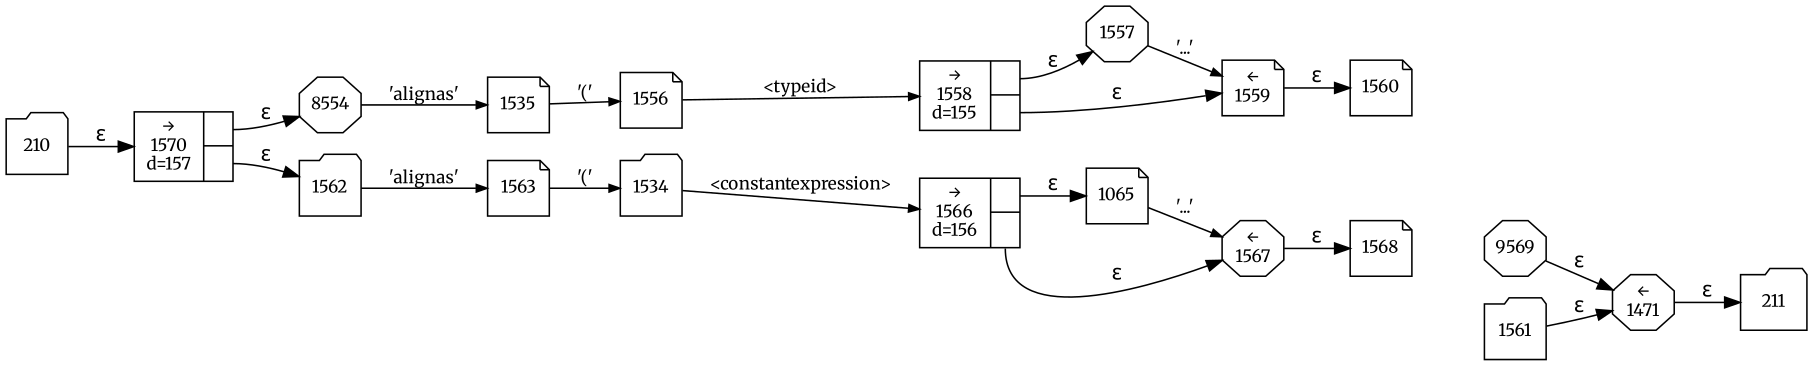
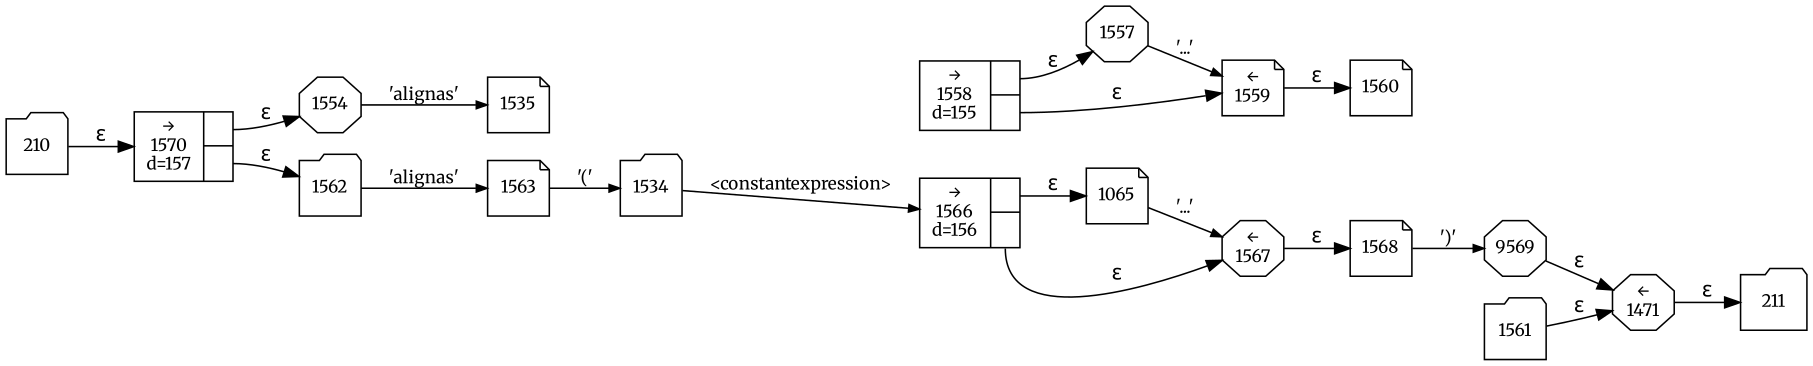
node "1556": removed
node "8554": label "8554" -> "1554"
edge "1568" -> "9569": added, label "')'"
